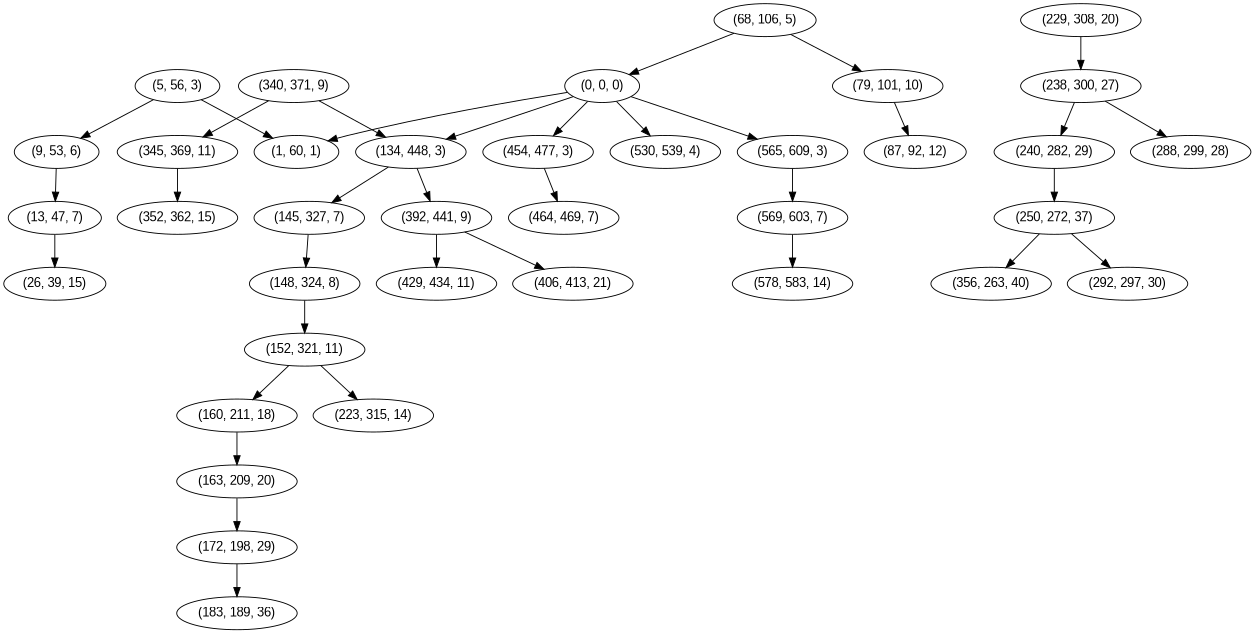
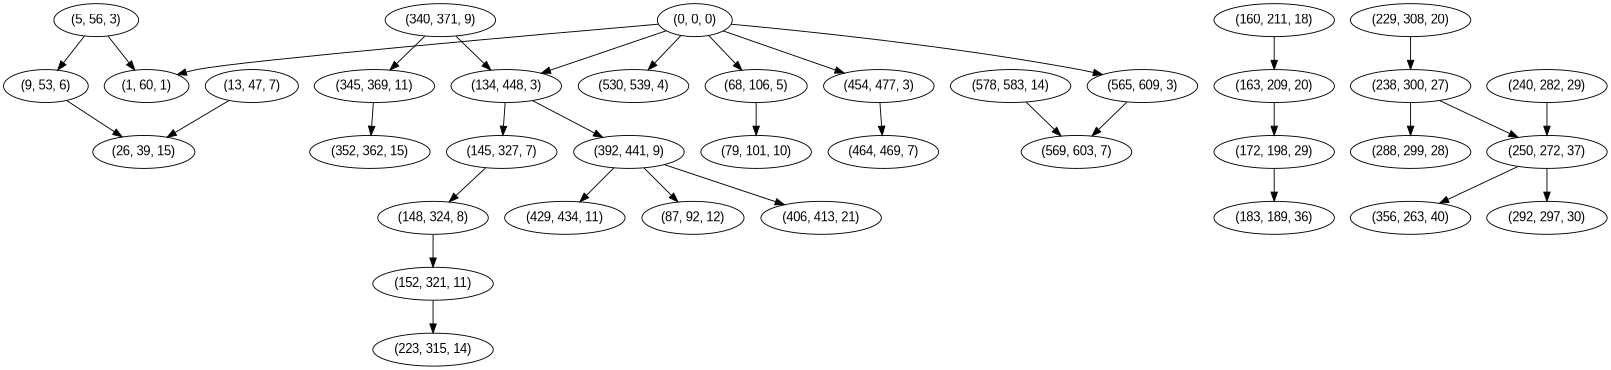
edge "(68, 106, 5)" -> "(0, 0, 0)": reversed
edge "(238, 300, 27)" -> "(240, 282, 29)": now "(238, 300, 27)" -> "(250, 272, 37)"
edge "(79, 101, 10)" -> "(87, 92, 12)": now "(392, 441, 9)" -> "(87, 92, 12)"
edge "(9, 53, 6)" -> "(13, 47, 7)": now "(9, 53, 6)" -> "(26, 39, 15)"
edge "(569, 603, 7)" -> "(578, 583, 14)": reversed
edge "(152, 321, 11)" -> "(160, 211, 18)": removed
